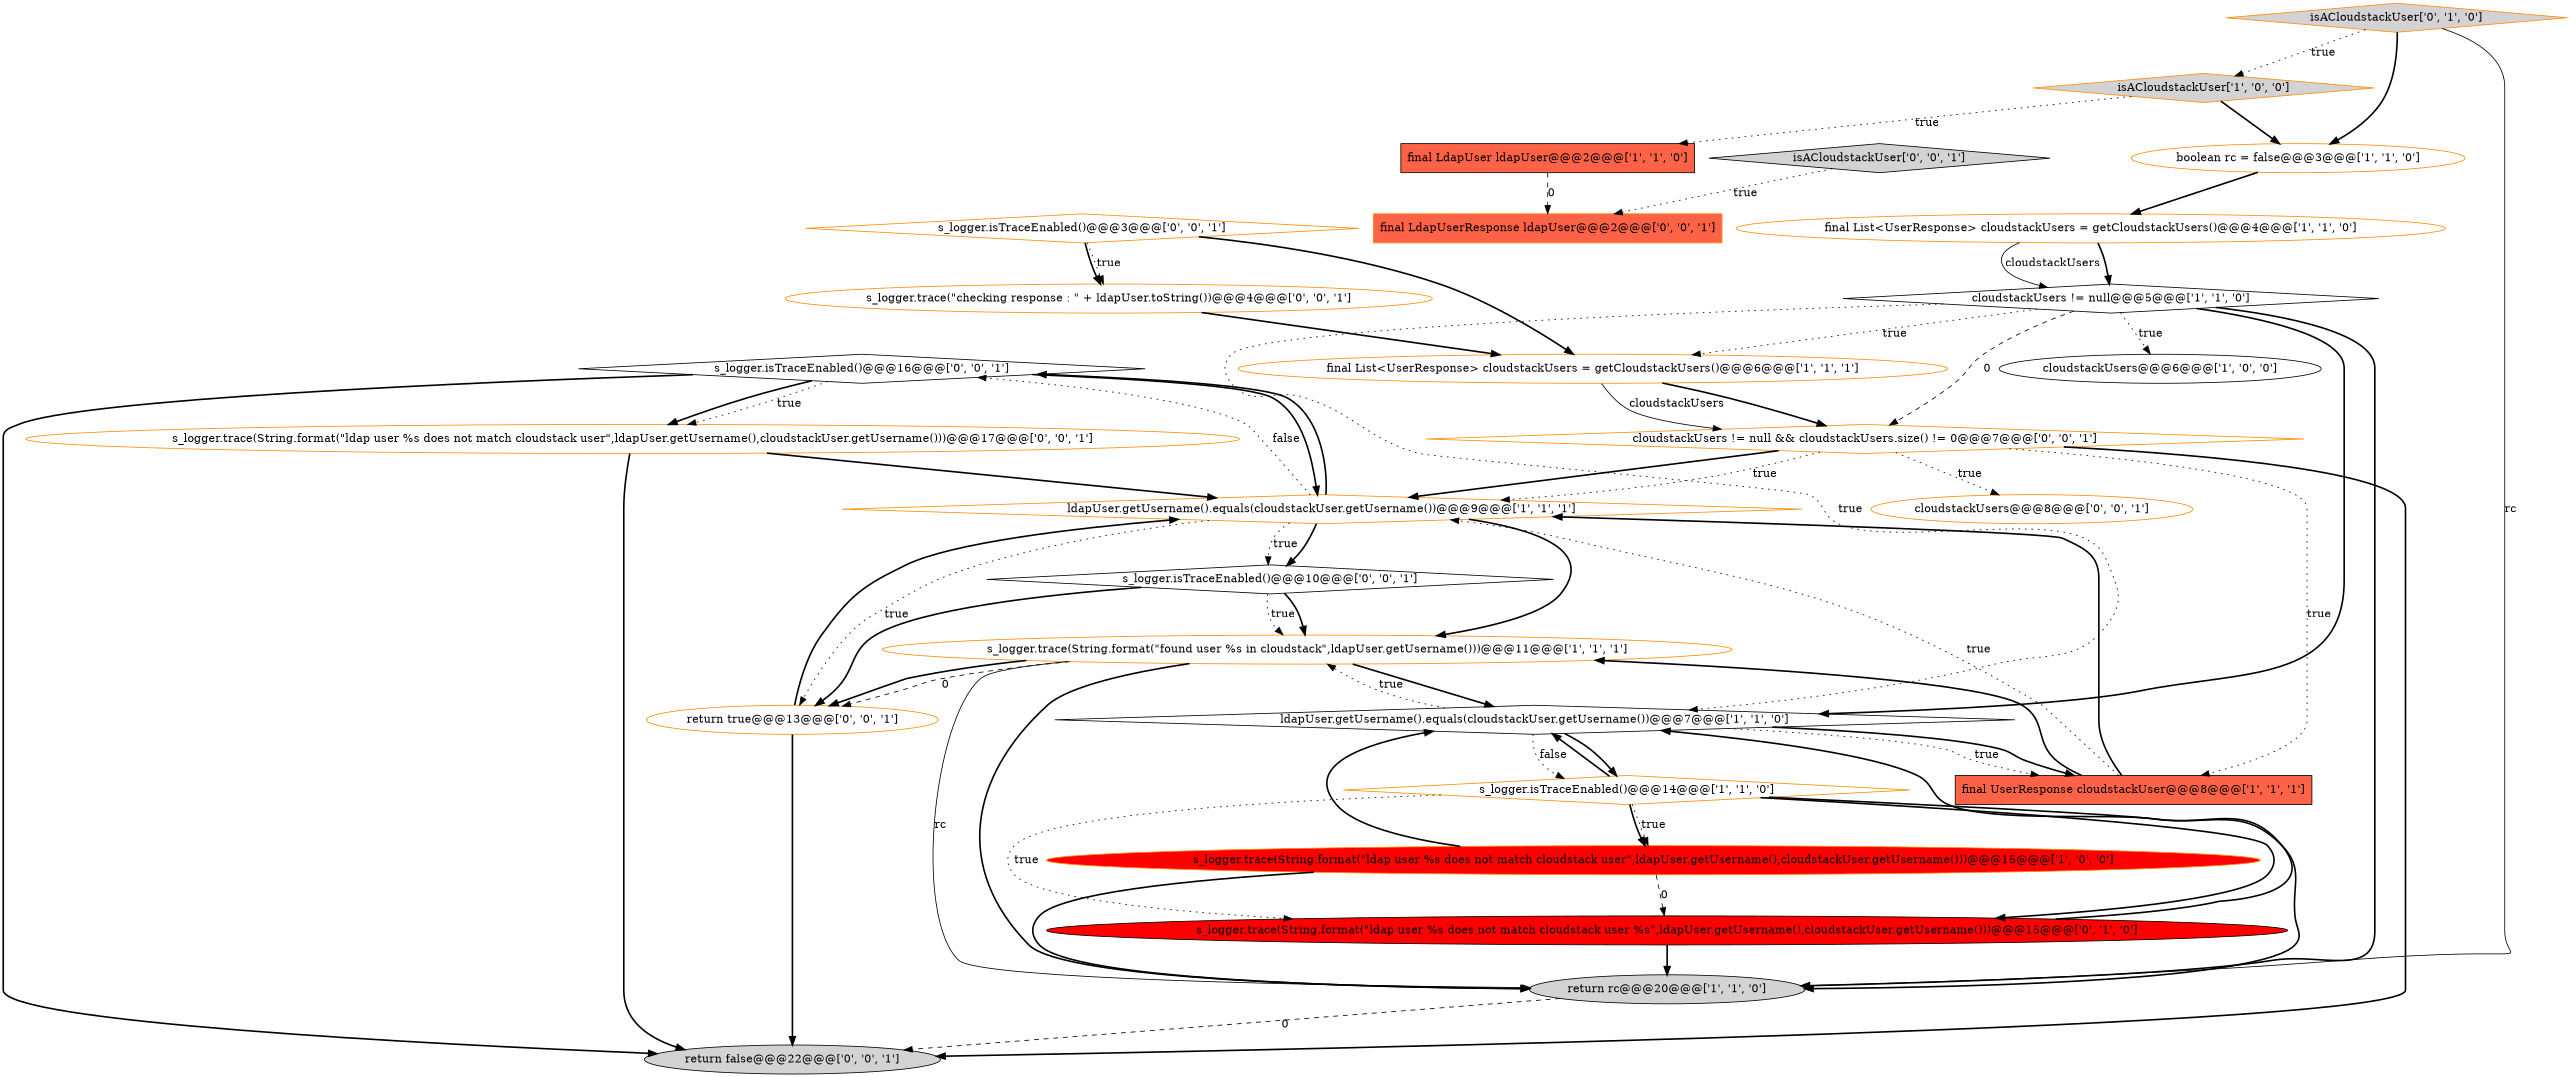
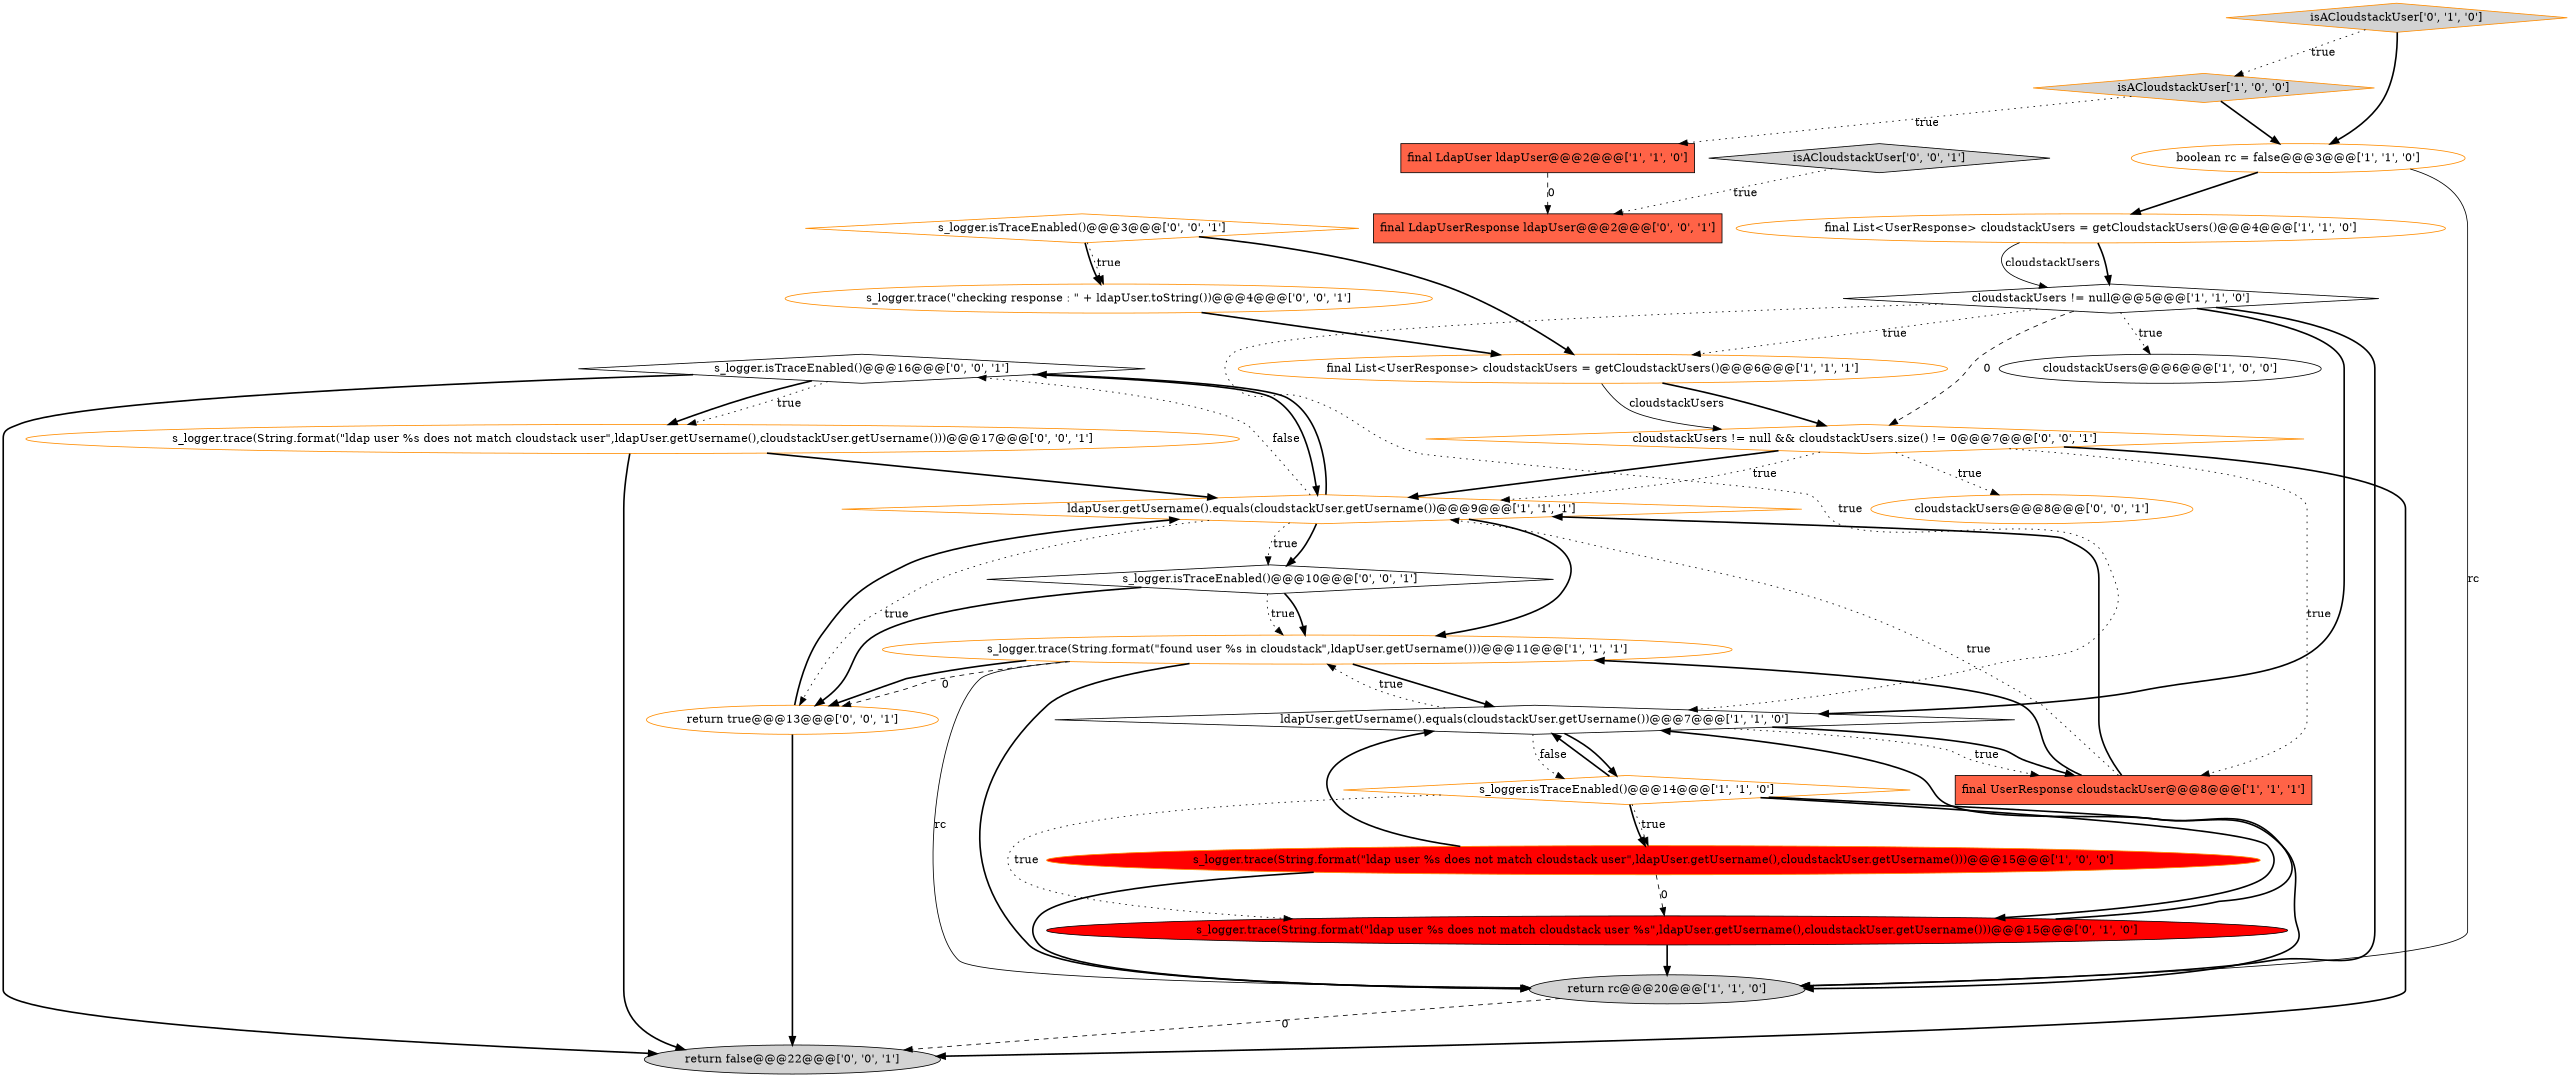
node "final LdapUserResponse ldapUser@@@2@@@['0', '0', '1']": color darkorange -> black
edge "isACloudstackUser['0', '1', '0']" -> "return rc@@@20@@@['1', '1', '0']": now "boolean rc = false@@@3@@@['1', '1', '0']" -> "return rc@@@20@@@['1', '1', '0']"
